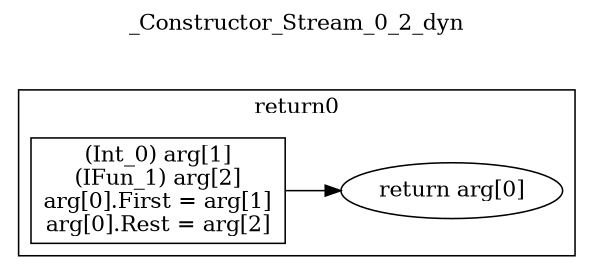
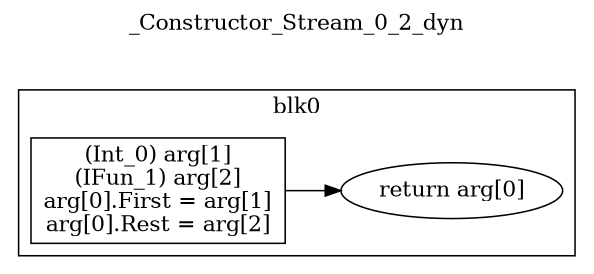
cluster "return0": label "return0" -> "blk0"
